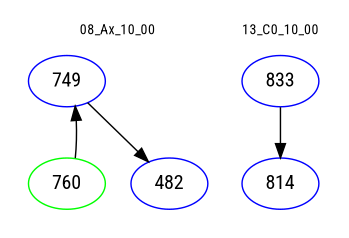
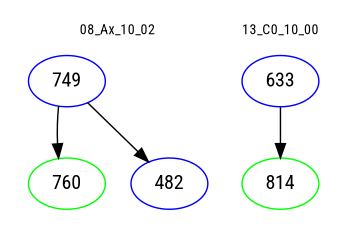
cluster "08_Ax_10_00": label "08_Ax_10_00" -> "08_Ax_10_02"
node "833": label "833" -> "633"
edge "760" -> "749": reversed
node "814": color blue -> green
